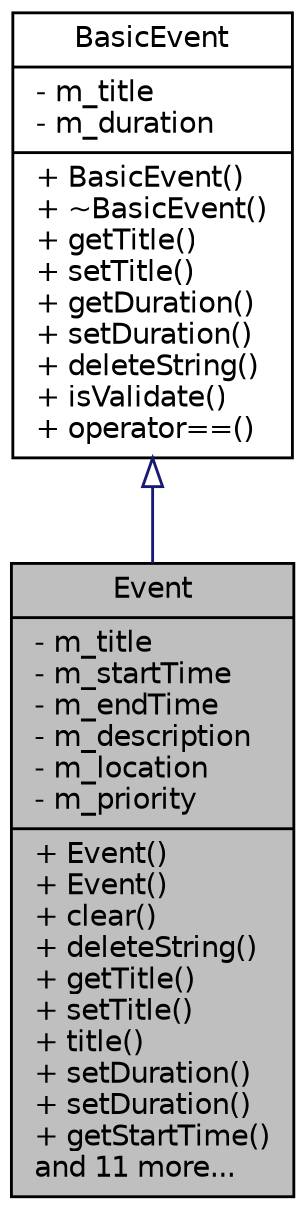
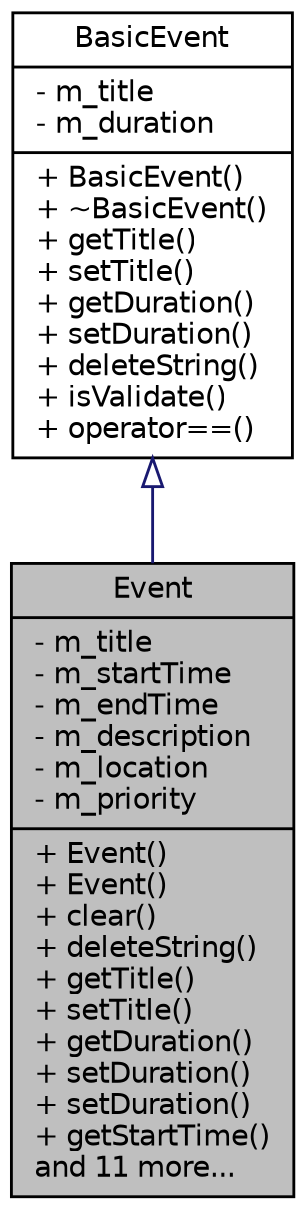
node "Event": text "+ title()" -> "+ getDuration()"
